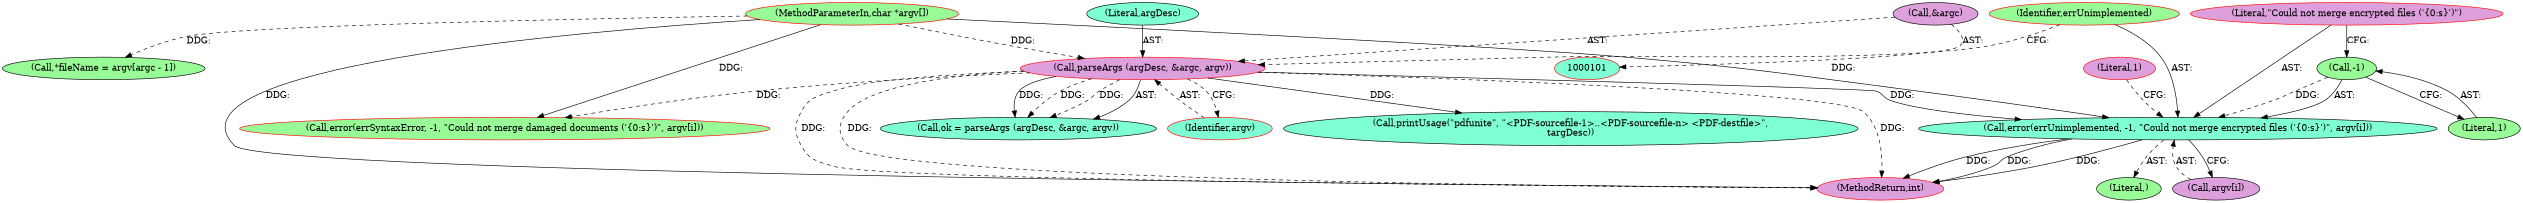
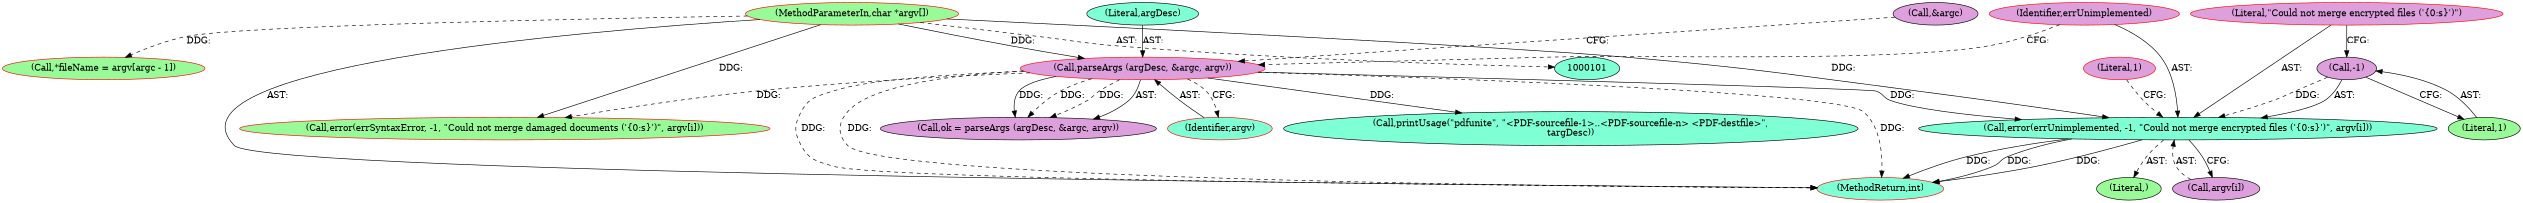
node "(Identifier,errUnimplemented)": fillcolor palegreen -> plum
edge "(Call,&argc)" -> "(Call,parseArgs (argDesc, &argc, argv))": label "AST: " -> "CFG: "
edge "(MethodParameterIn,char *argv[])" -> "(Call,parseArgs (argDesc, &argc, argv))": style dashed -> solid
edge "(Call,&argc)" -> "1000101": now "(MethodParameterIn,char *argv[])" -> "1000101"
node "(Call,*fileName = argv[argc - 1])": color black -> red
node "1000101": color red -> black
node "(Call,-1)": fillcolor palegreen -> plum
edge "(MethodParameterIn,char *argv[])" -> "(MethodReturn,int)": label "DDG: " -> "AST: "
edge "(Identifier,argv)" -> "(Call,parseArgs (argDesc, &argc, argv))": style dashed -> solid
node "(Call,ok = parseArgs (argDesc, &argc, argv))": fillcolor aquamarine -> plum
node "(MethodReturn,int)": fillcolor plum -> aquamarine
